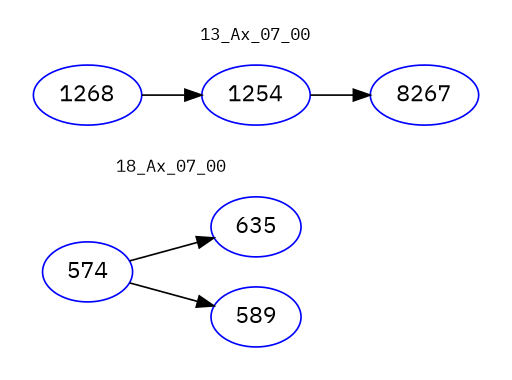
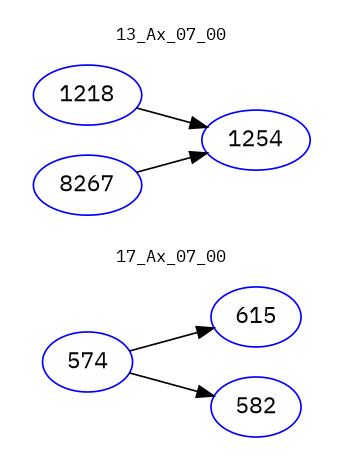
node "1268": label "1268" -> "1218"
edge "1254" -> "8267": reversed
cluster "18_Ax_07_00": label "18_Ax_07_00" -> "17_Ax_07_00"
node "635": label "635" -> "615"
node "589": label "589" -> "582"
